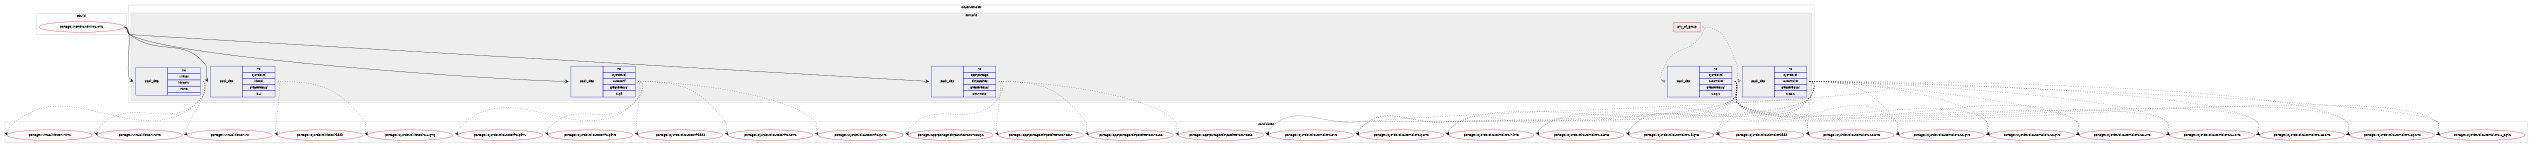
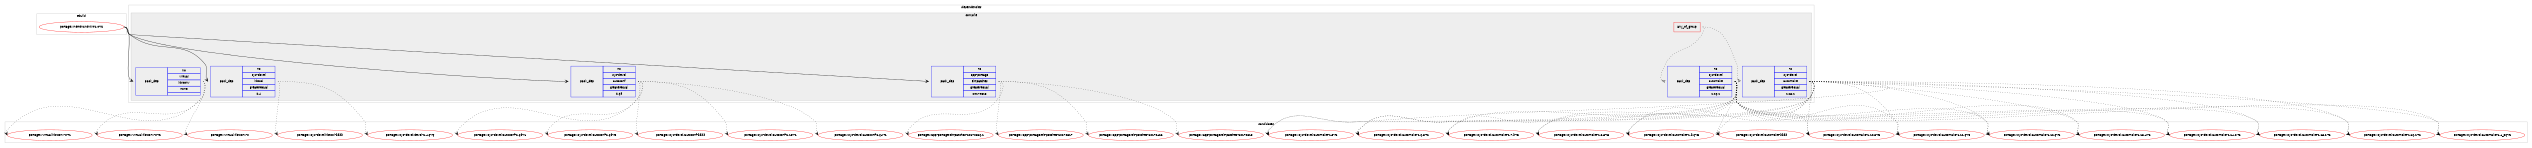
node "portage://sys-devel/libtool-2.4.6-r6": label "portage://sys-devel/libtool-2.4.6-r6" -> "portage://sys-devel/devel-2.4.6-r6"
